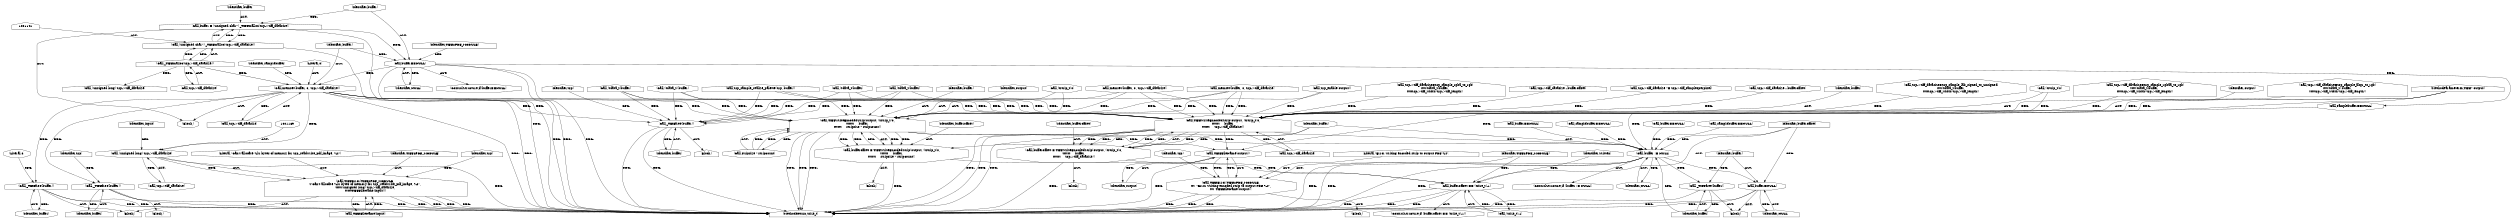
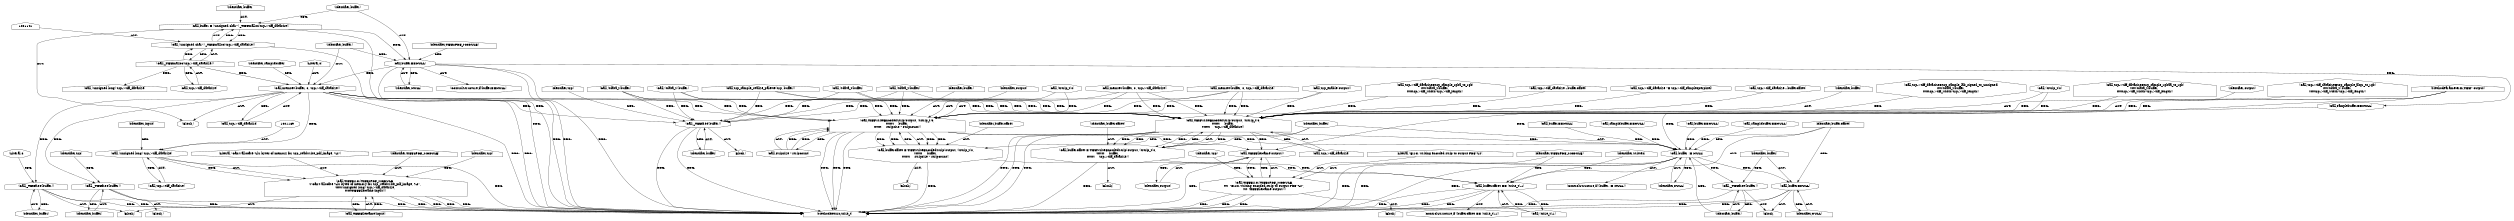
node "(Call,(unsigned char*) _TIFFmalloc(t2p->tiff_datasize))": shape house -> octagon
edge "(Call,TIFFFileName(output))" -> "(MethodReturn,tsize_t)": label "DDG: " -> "CFG: "
